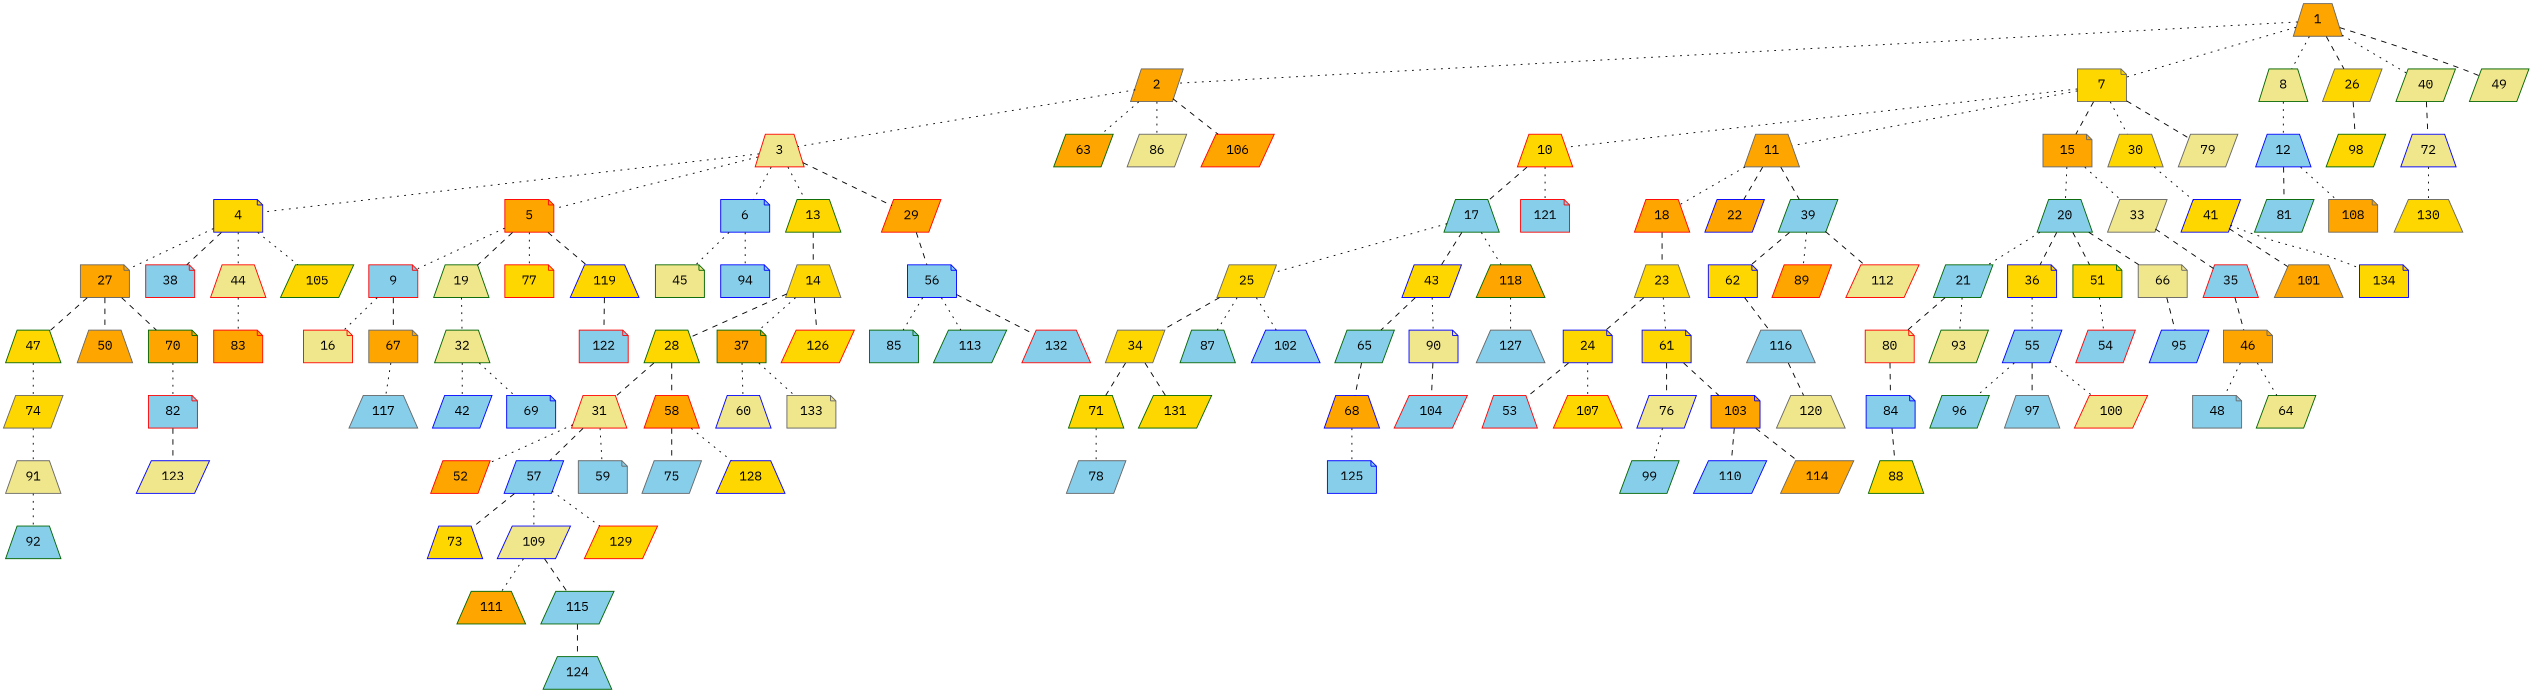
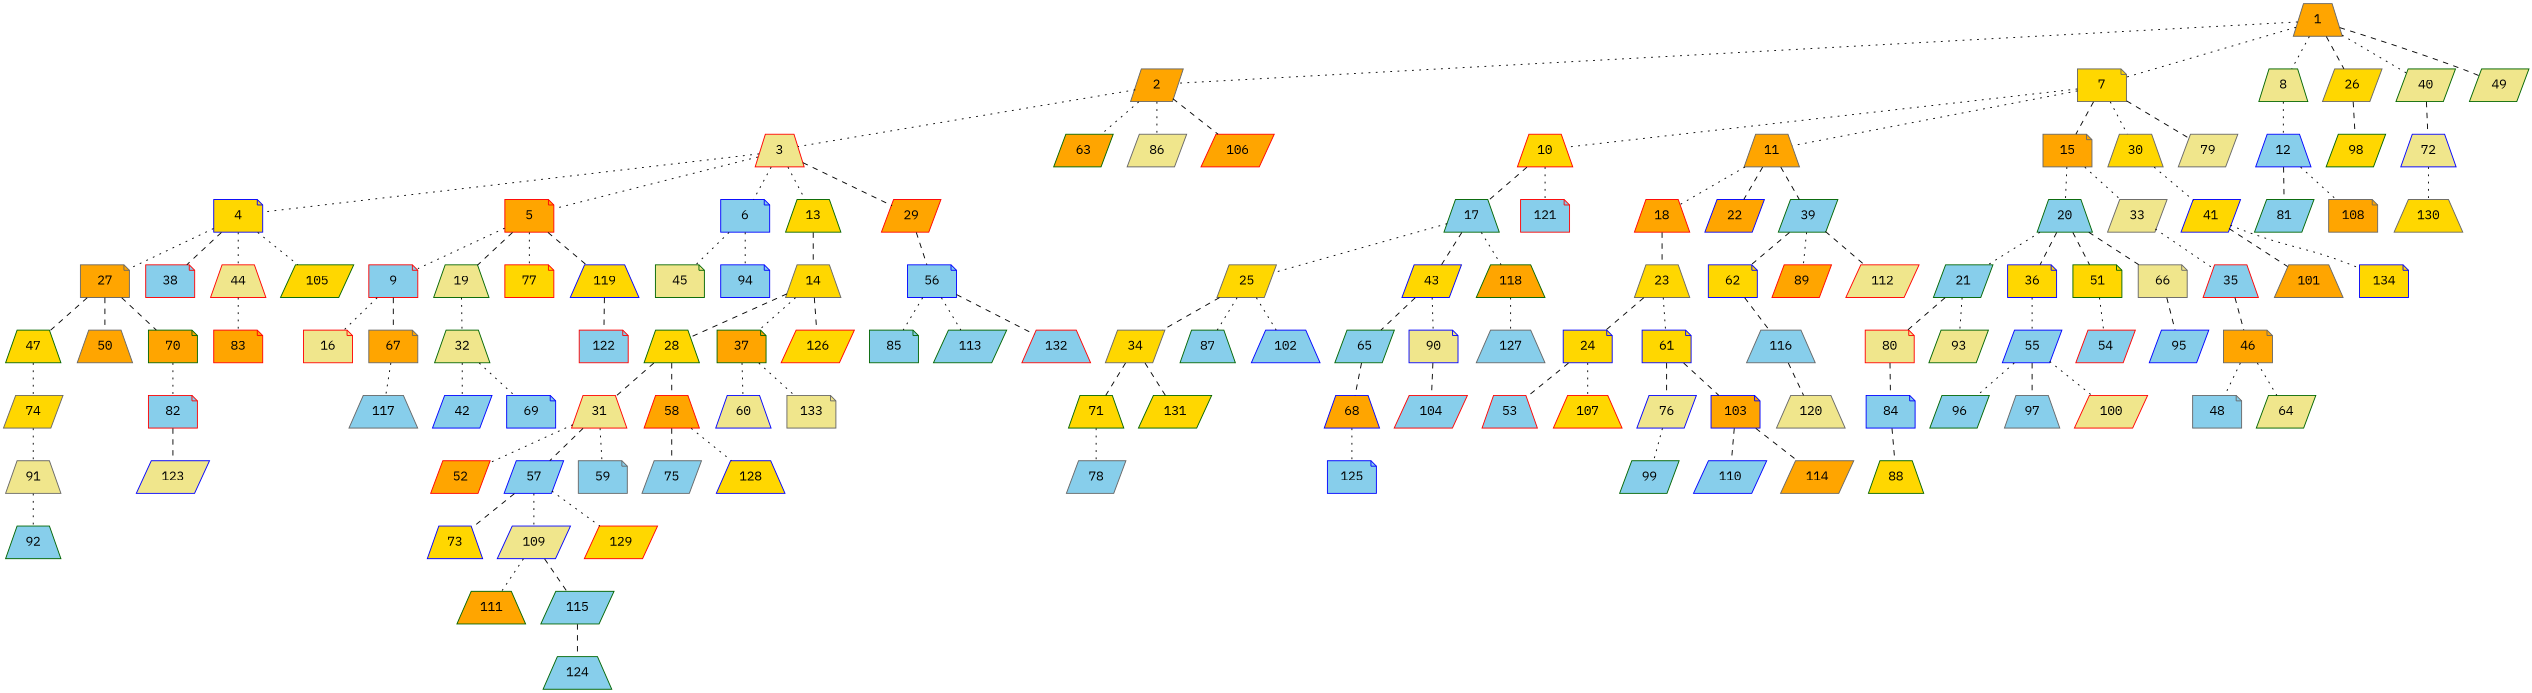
edge "33" -- "35": style dashed -> dotted
